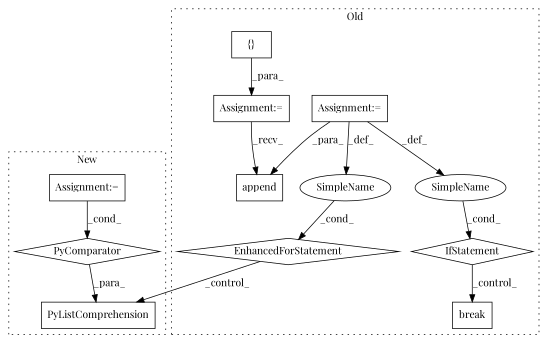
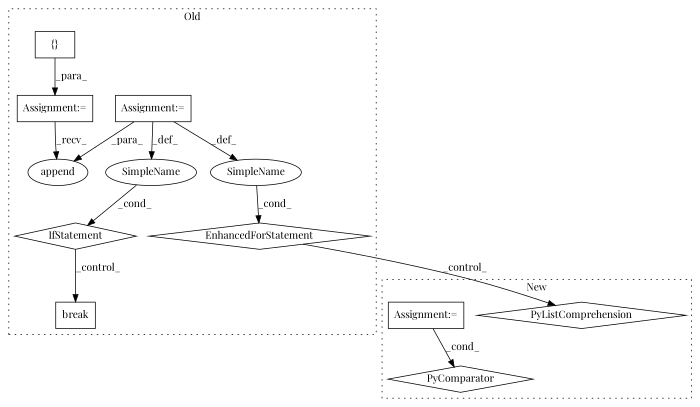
node "append": shape box -> ellipse
edge "PyComparator" -> "PyListComprehension": removed, label "_para_"
node "PyListComprehension": shape box -> diamond
